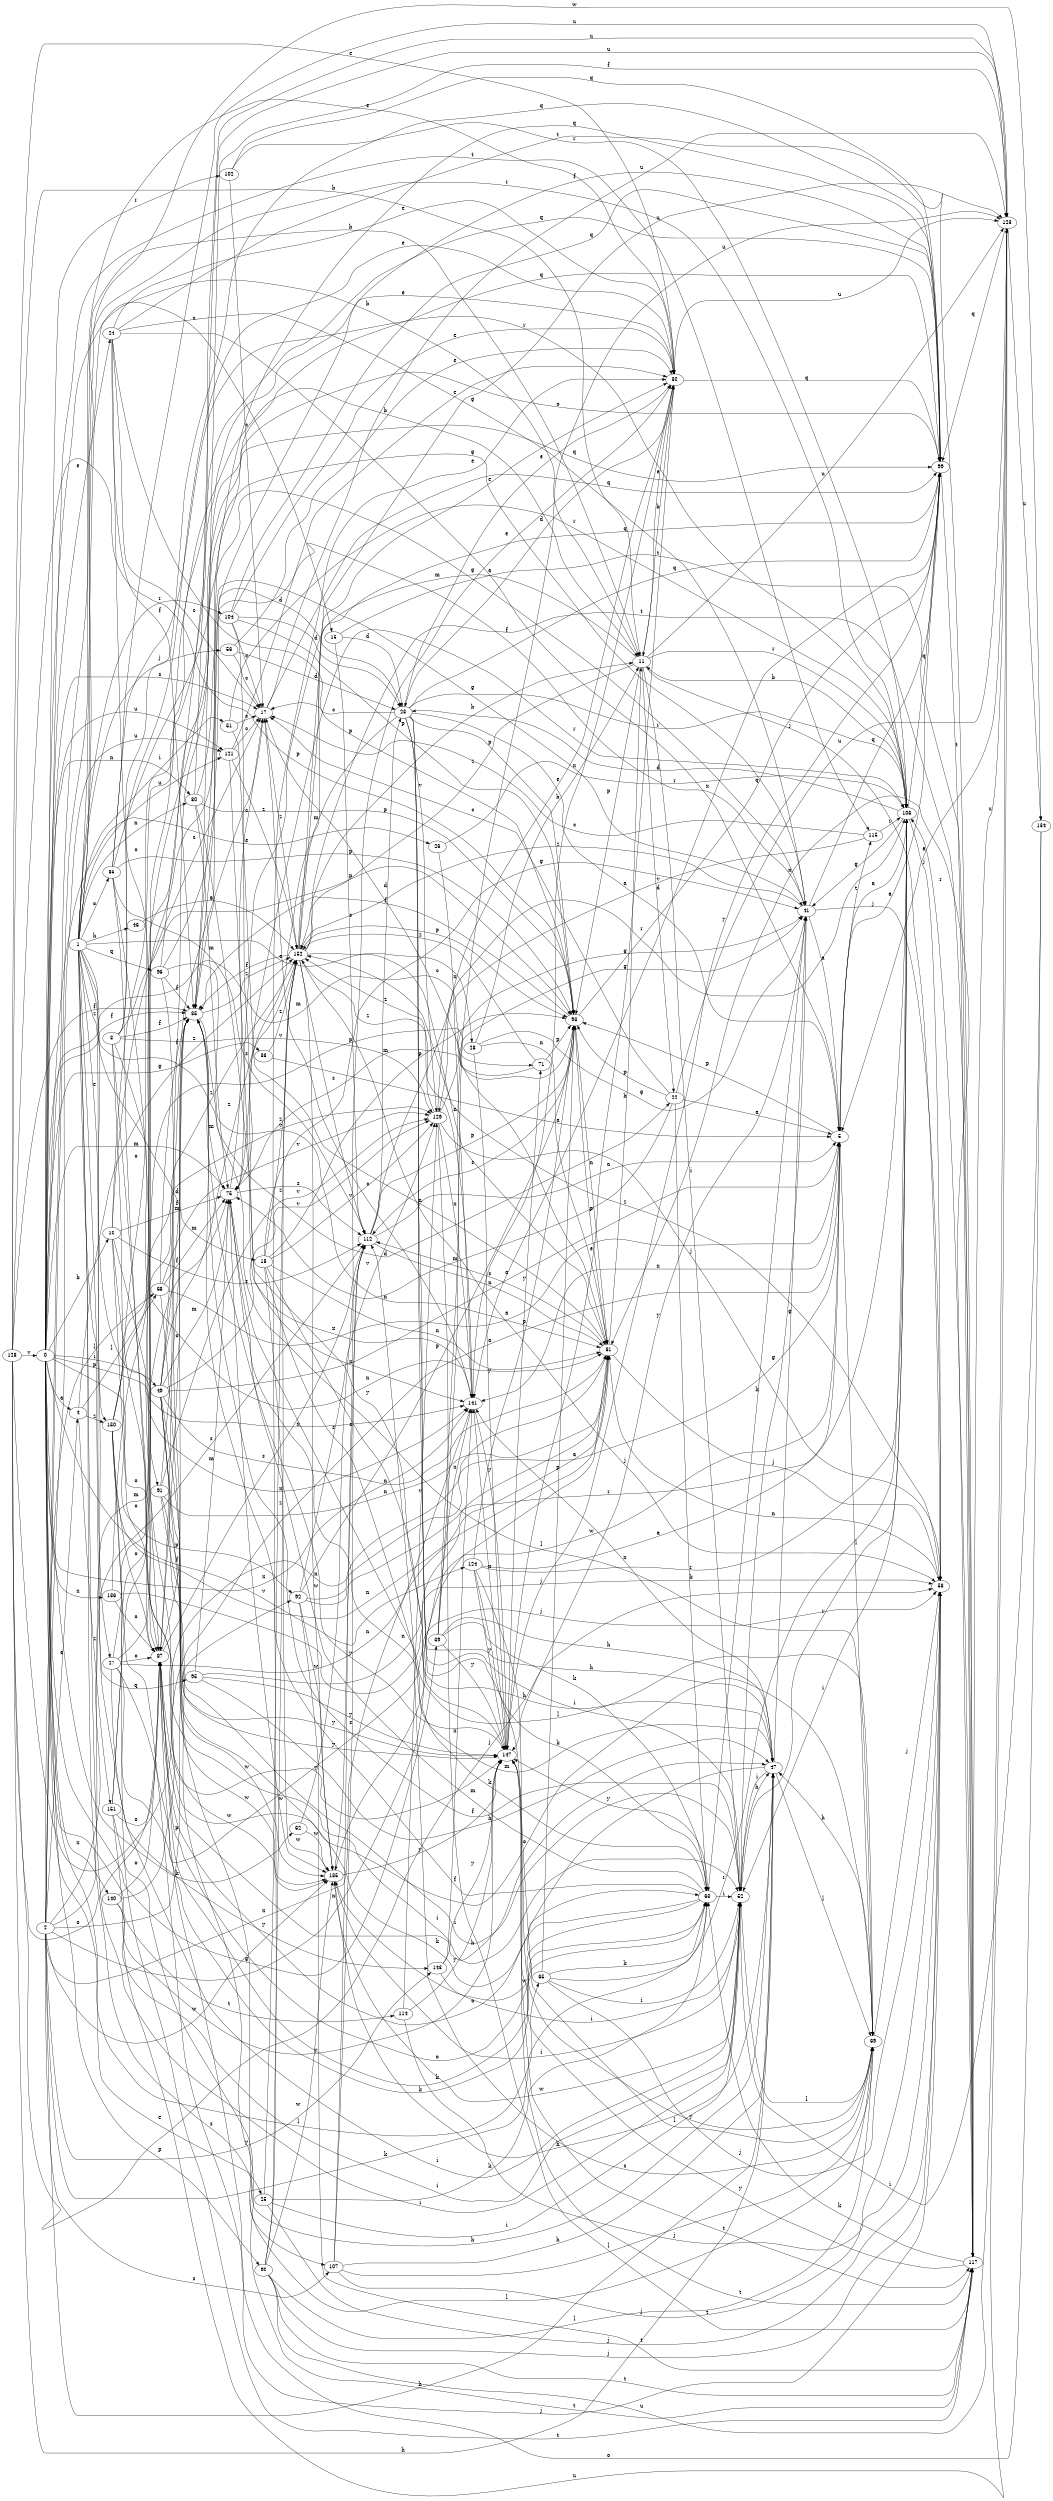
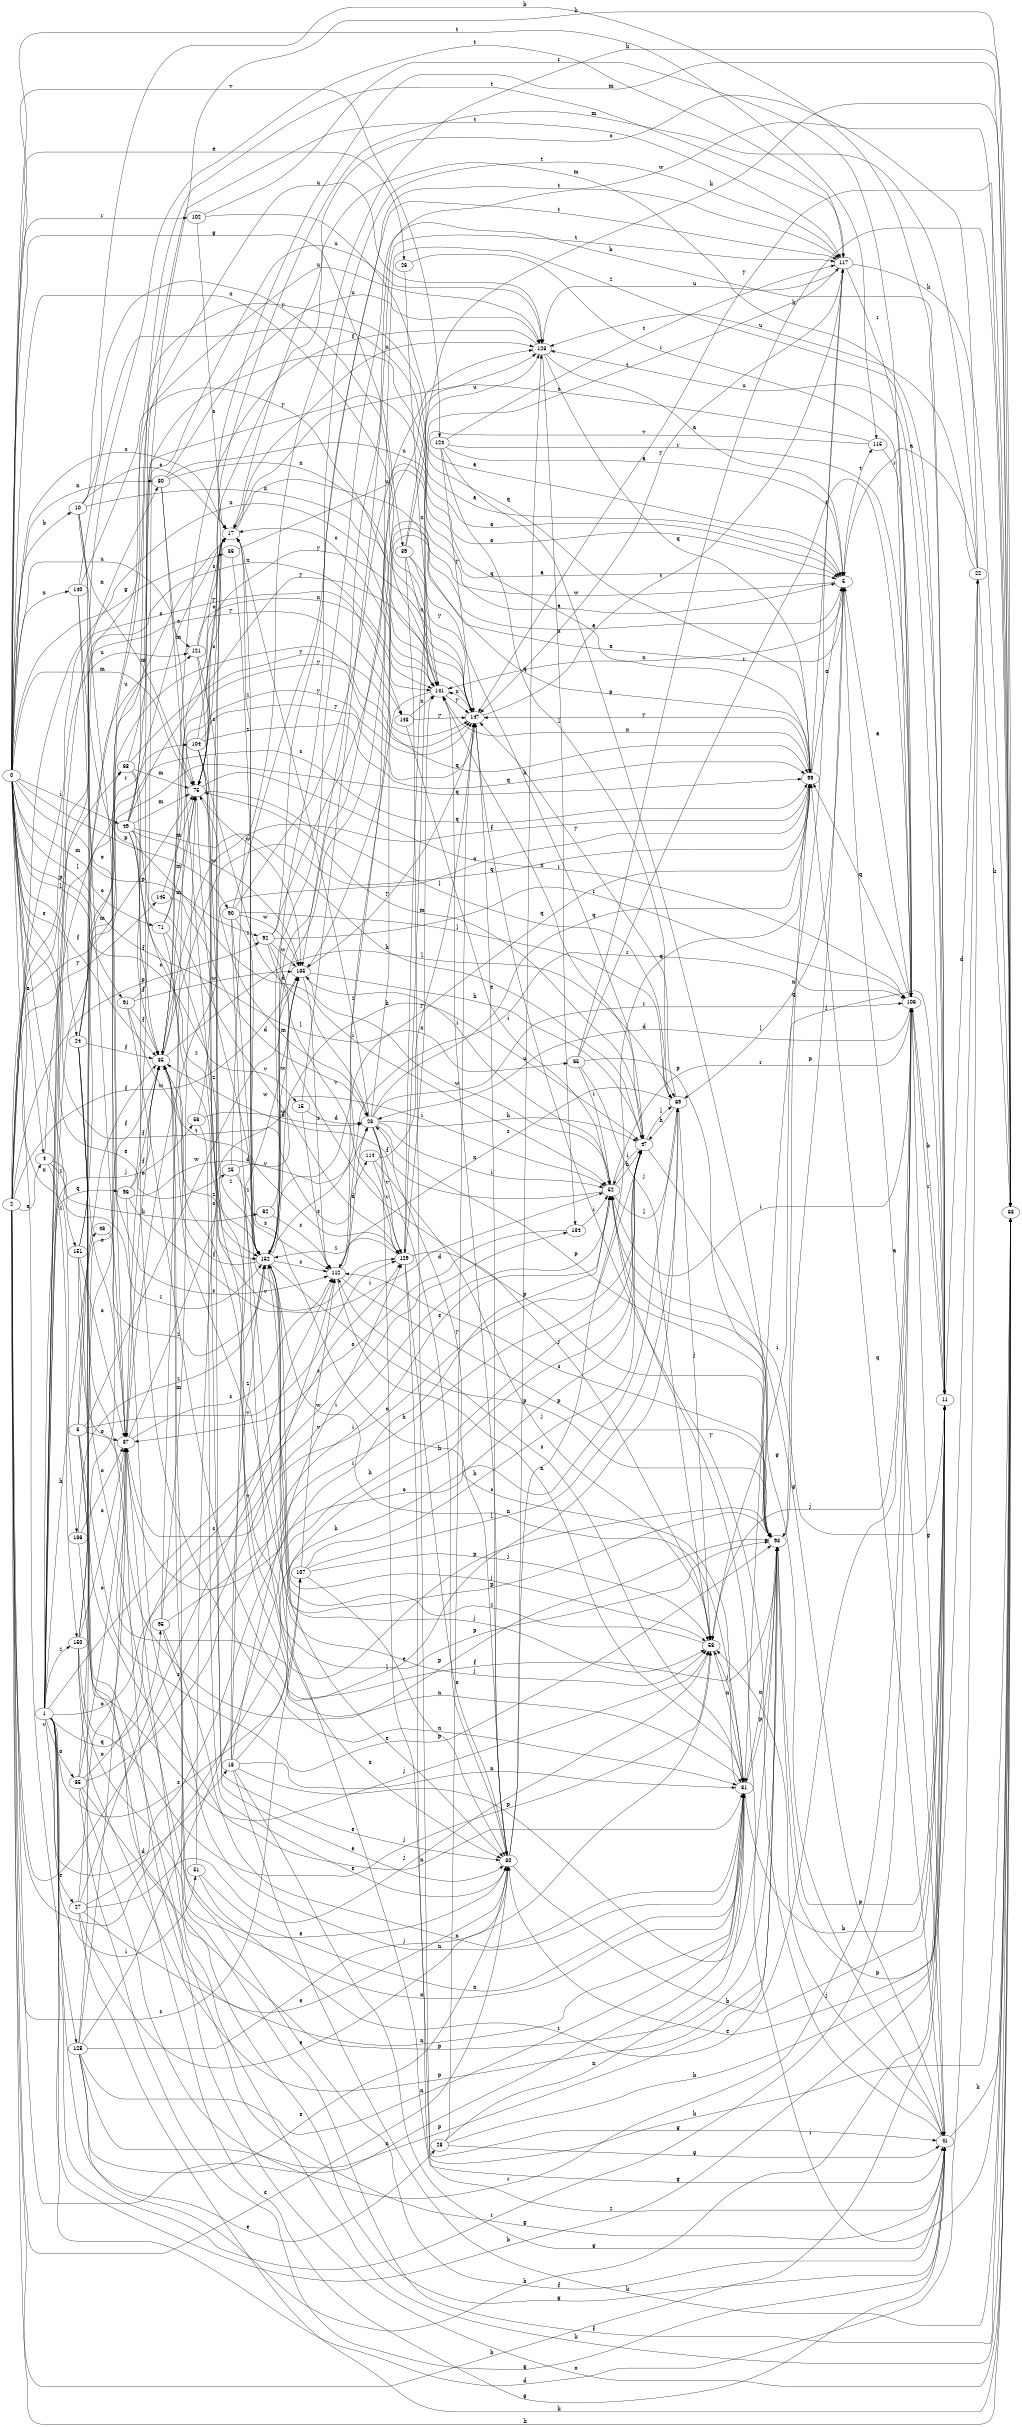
edge "150" -> "41": now "95" -> "41"
node "145": added
edge "128" -> "0": reversed
edge "147" -> "71": reversed
